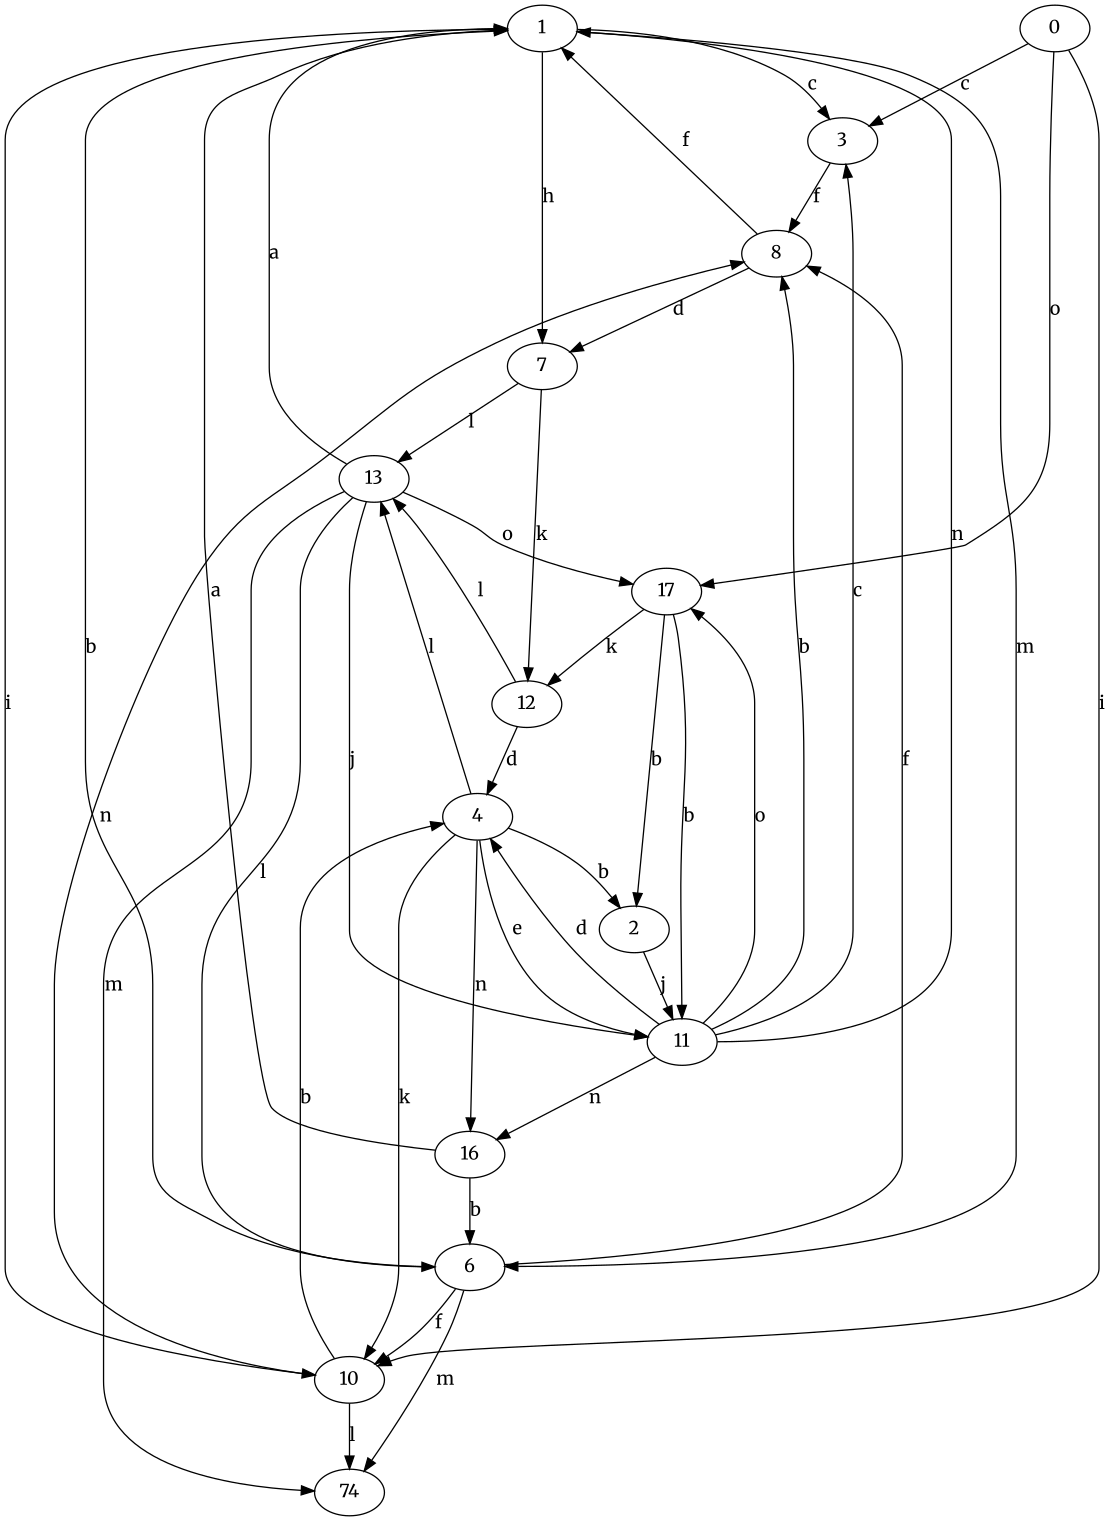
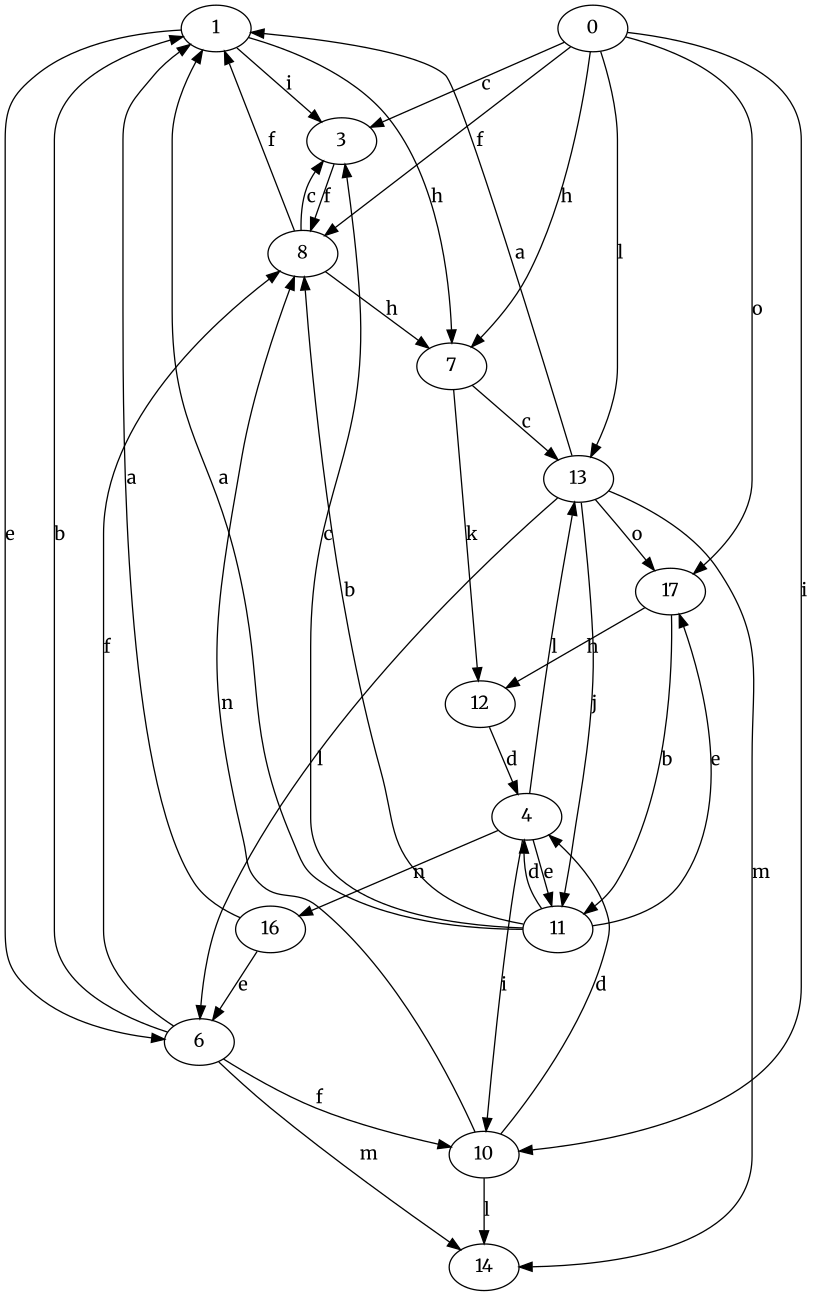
edge "1" -> "3": label "c" -> "i"
edge "0" -> "8": added, label "f"
edge "8" -> "3": added, label "c"
edge "0" -> "7": added, label "h"
edge "8" -> "7": label "d" -> "h"
edge "7" -> "13": label "l" -> "c"
edge "11" -> "1": label "n" -> "a"
edge "12" -> "13": now "0" -> "13"
edge "1" -> "10": removed, label "i"
edge "17" -> "12": label "k" -> "h"
edge "1" -> "6": label "m" -> "e"
edge "11" -> "17": label "o" -> "e"
node "2": removed
edge "11" -> "16": removed, label "n"
edge "10" -> "4": label "b" -> "d"
edge "4" -> "10": label "k" -> "i"
edge "16" -> "6": label "b" -> "e"
node "74": label "74" -> "14"
